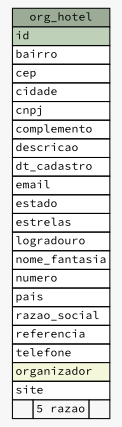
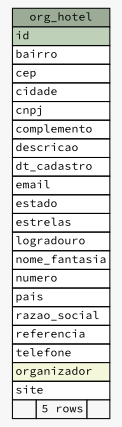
node "org_hotel": text "5 razao" -> "5 rows"
